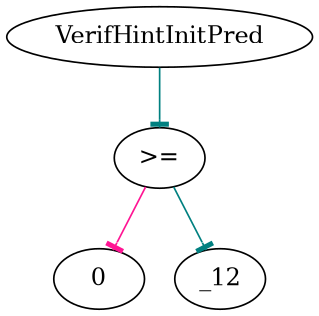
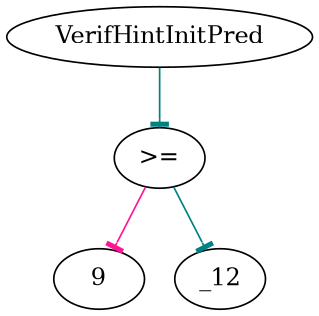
node "0": label "0" -> "9"
